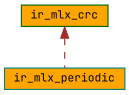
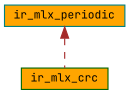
edge "ir_mlx_periodic" -> "ir_mlx_crc": reversed
